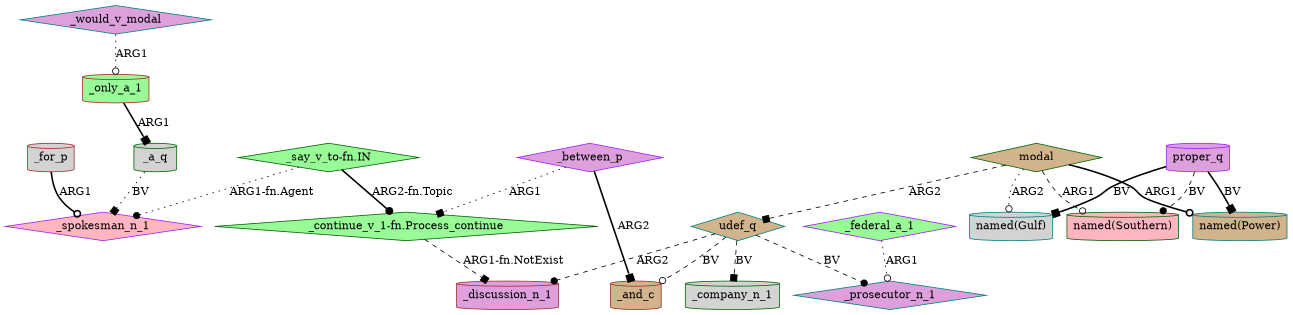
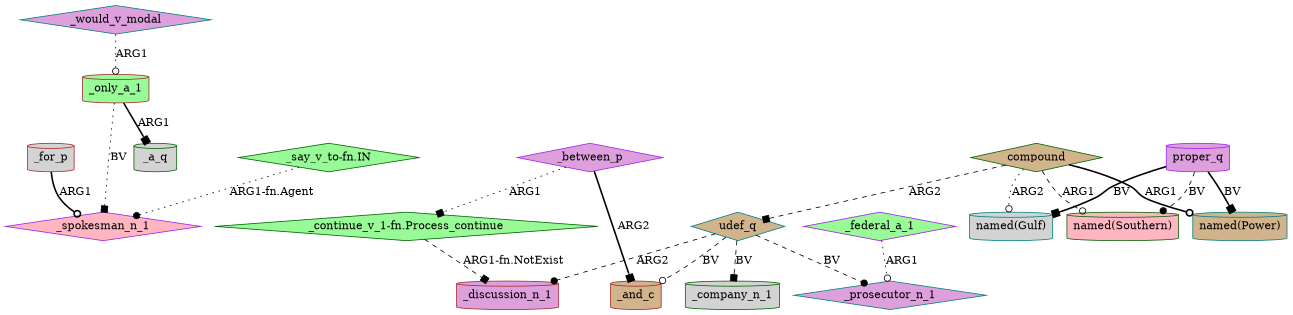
node "modal": label "modal" -> "compound"
edge "_a_q" -> "_spokesman_n_1": now "_only_a_1" -> "_spokesman_n_1"
edge "_say_v_to-fn.IN" -> "_continue_v_1-fn.Process_continue": removed, label "ARG2-fn.Topic"
